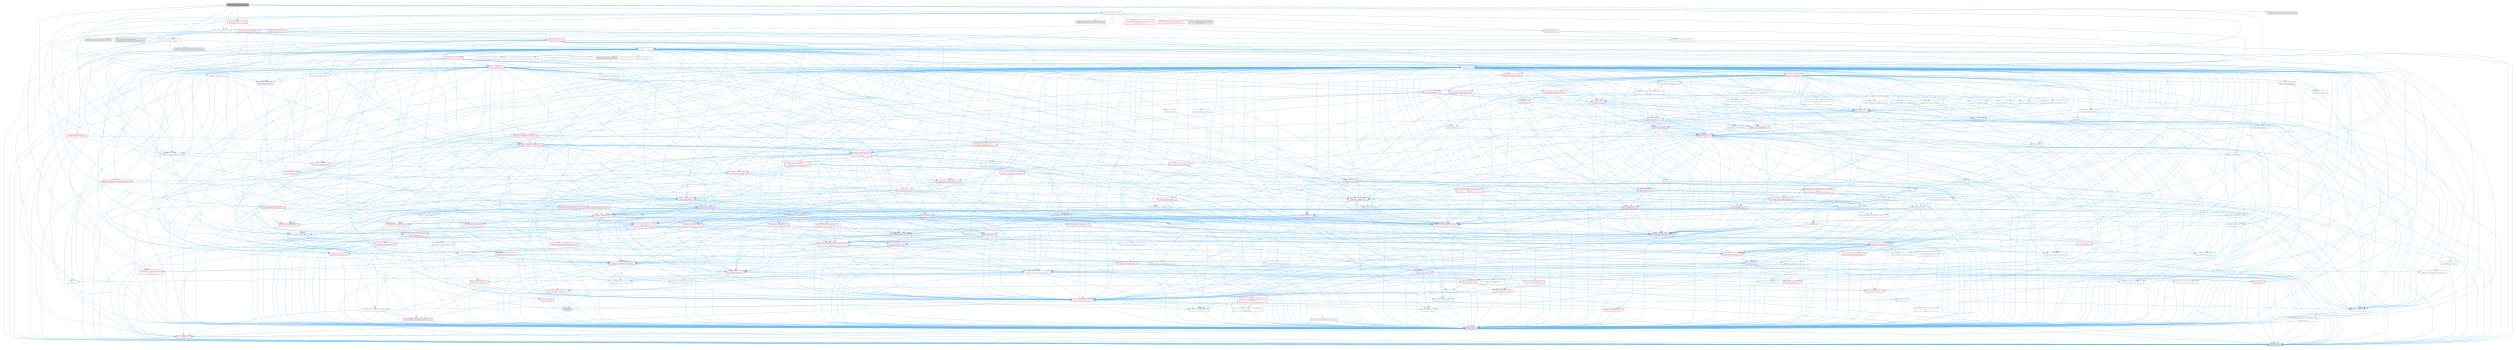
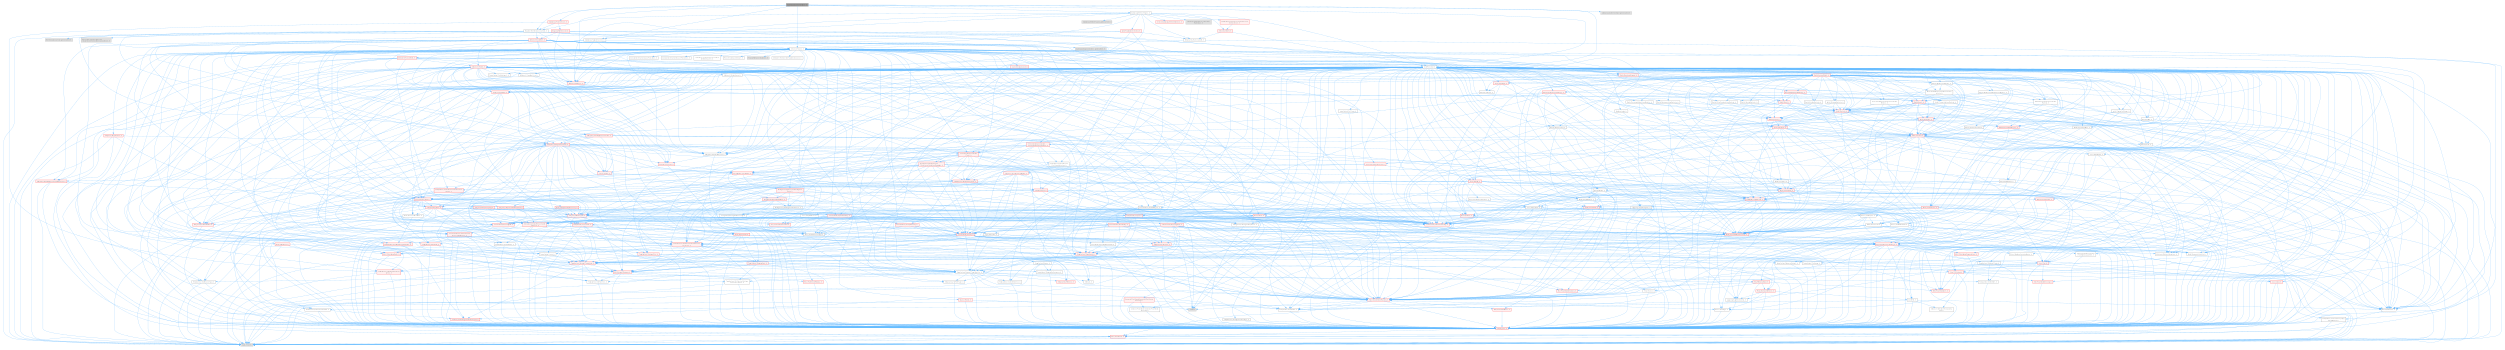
node "Async/UniqueLock.h": added
